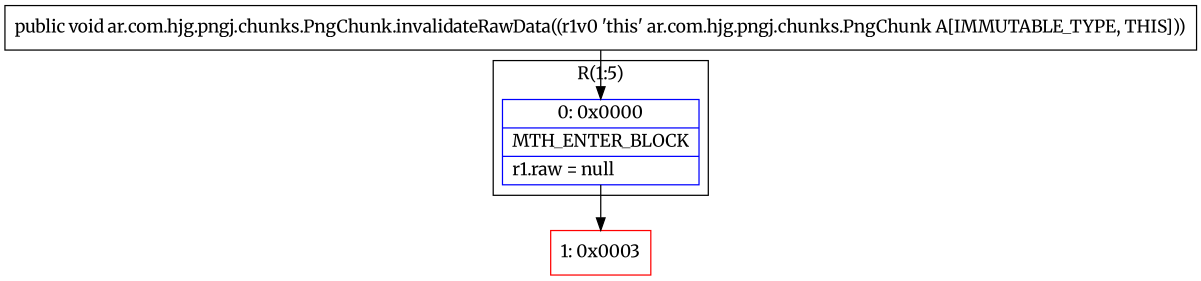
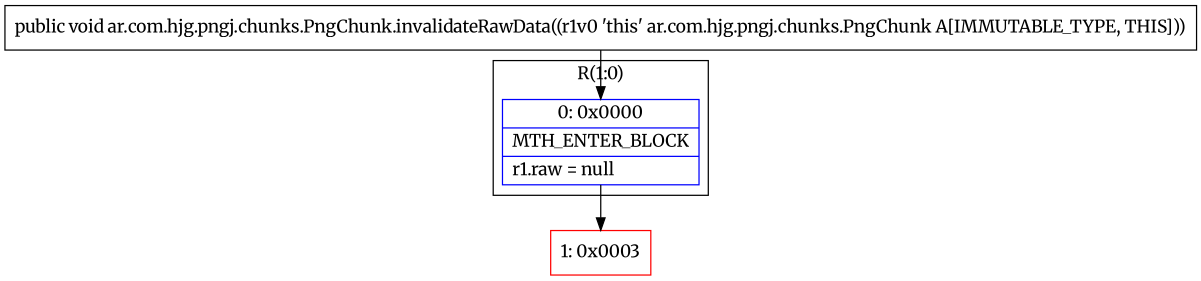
cluster "R(1:5)": label "R(1:5)" -> "R(1:0)"
